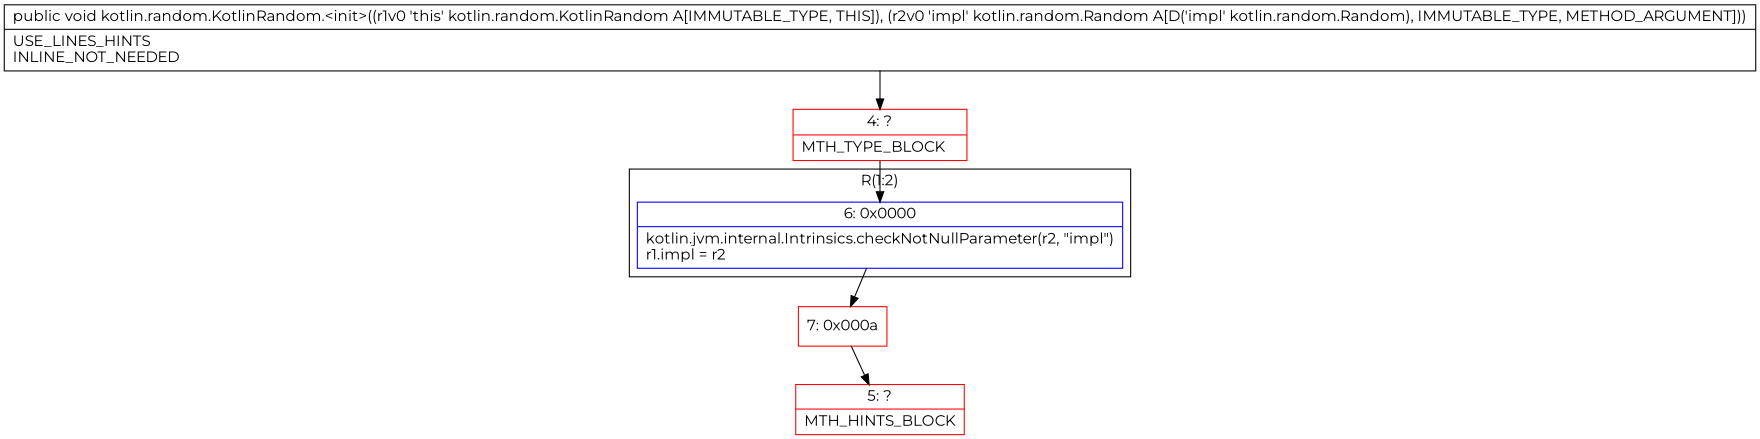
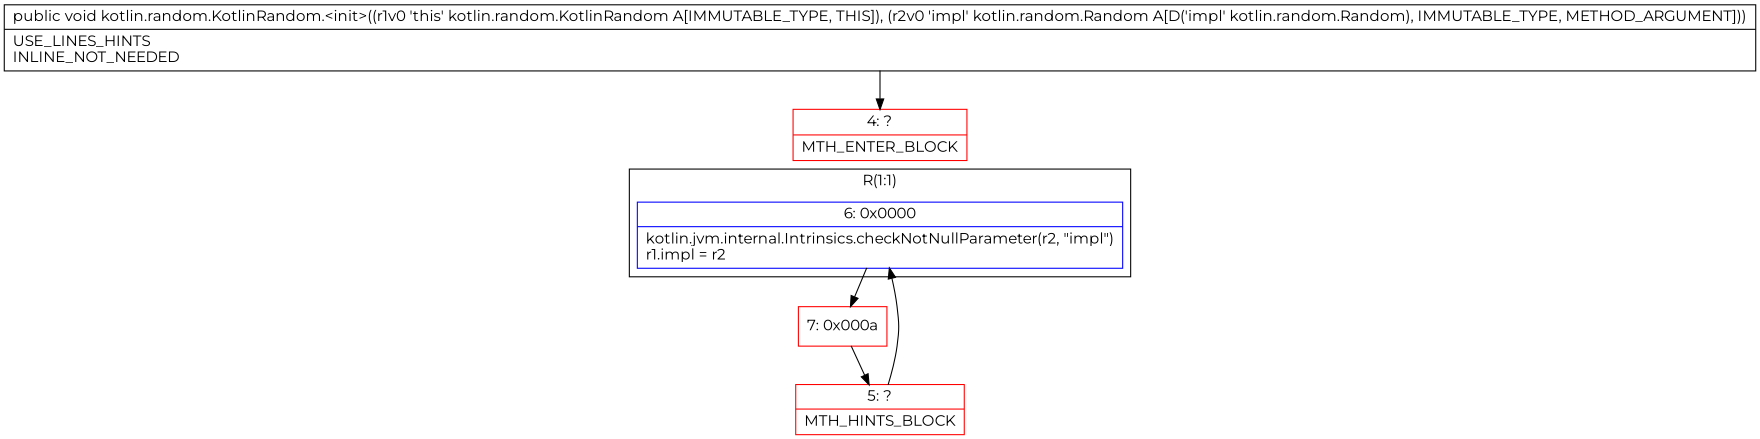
node "4: ?": text "MTH_TYPE_BLOCK" -> "MTH_ENTER_BLOCK"
edge "4: ?" -> "6: 0x0000": now "5: ?" -> "6: 0x0000"
cluster "R(1:2)": label "R(1:2)" -> "R(1:1)"
